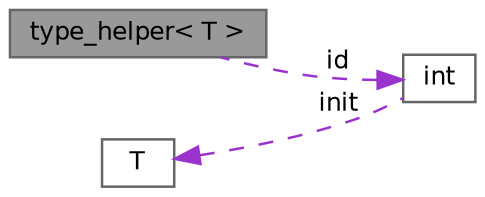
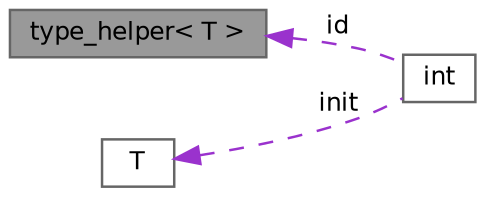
edge "type_helper< T >" -> "int": reversed
